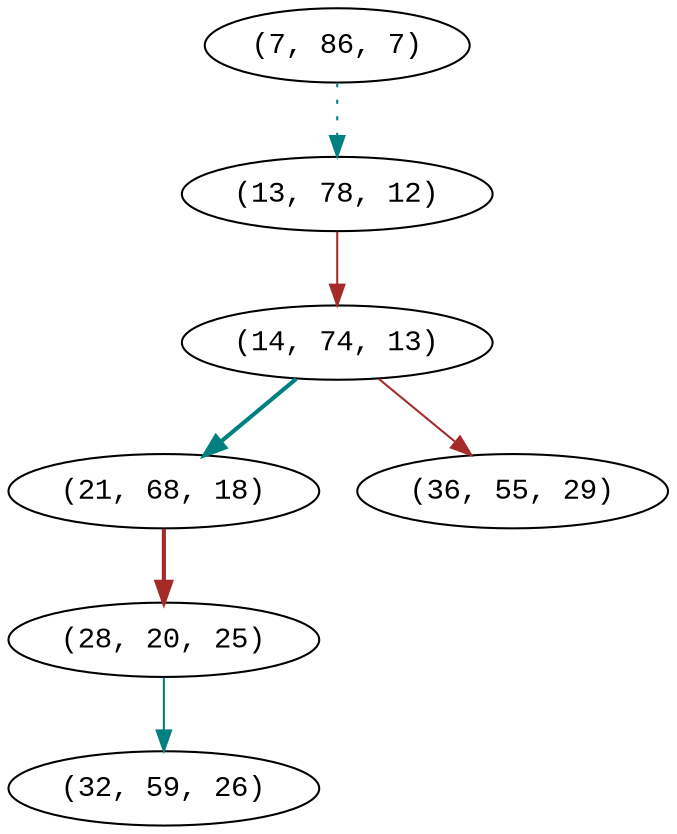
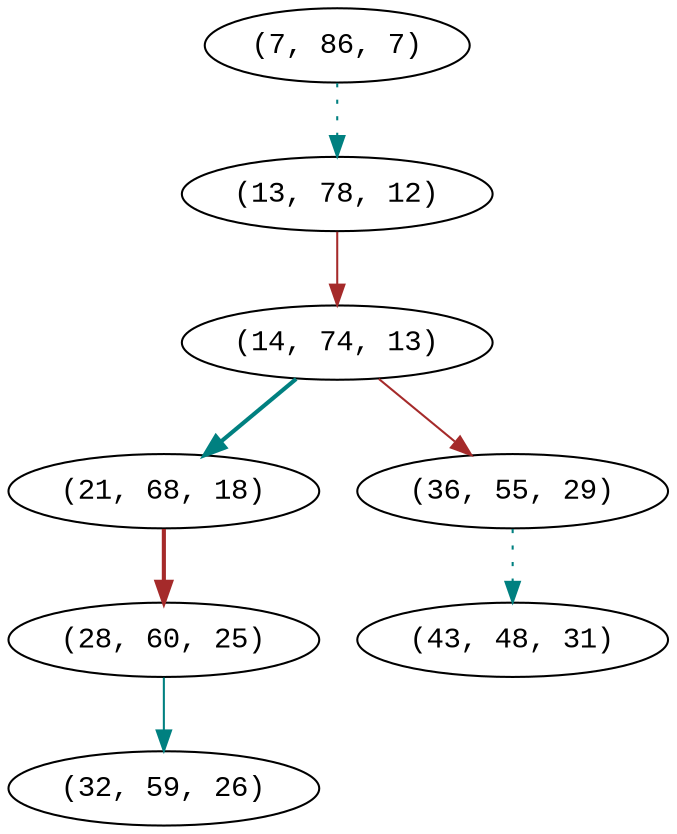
node "(28, 20, 25)": label "(28, 20, 25)" -> "(28, 60, 25)"
node "(43, 48, 31)": added
